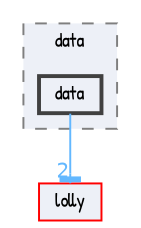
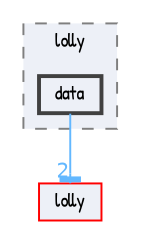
cluster "data": label "data" -> "lolly"
